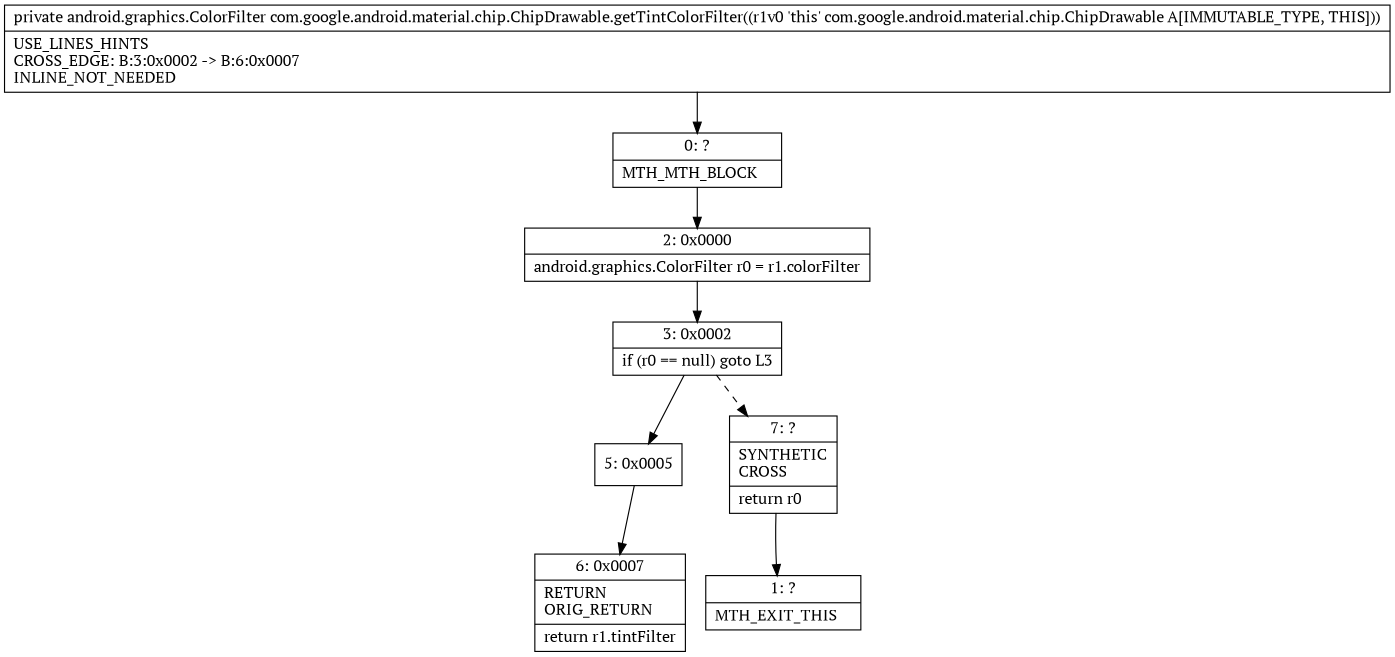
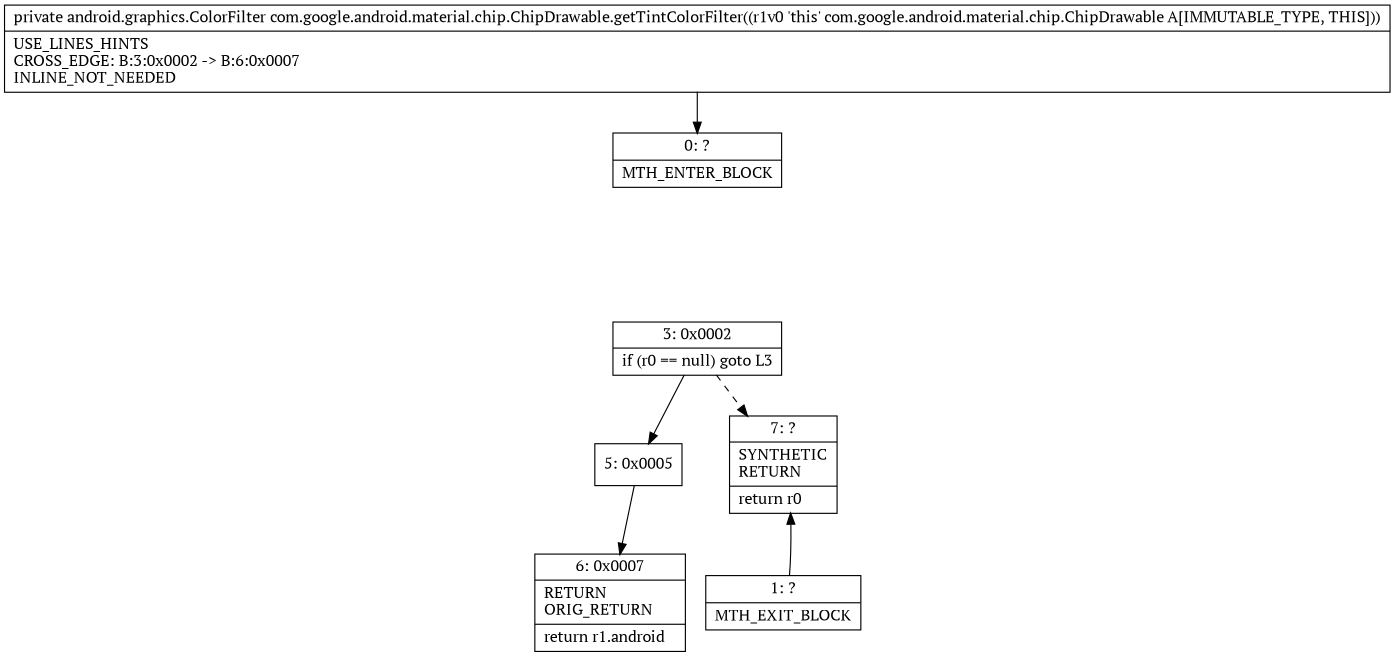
node "0: ?": text "MTH_MTH_BLOCK" -> "MTH_ENTER_BLOCK"
node "2: 0x0000": removed
node "7: ?": text "CROSS" -> "RETURN"
edge "7: ?" -> "1: ?": reversed
node "1: ?": text "MTH_EXIT_THIS" -> "MTH_EXIT_BLOCK"
node "6: 0x0007": text "return r1.tintFilter" -> "return r1.android"
